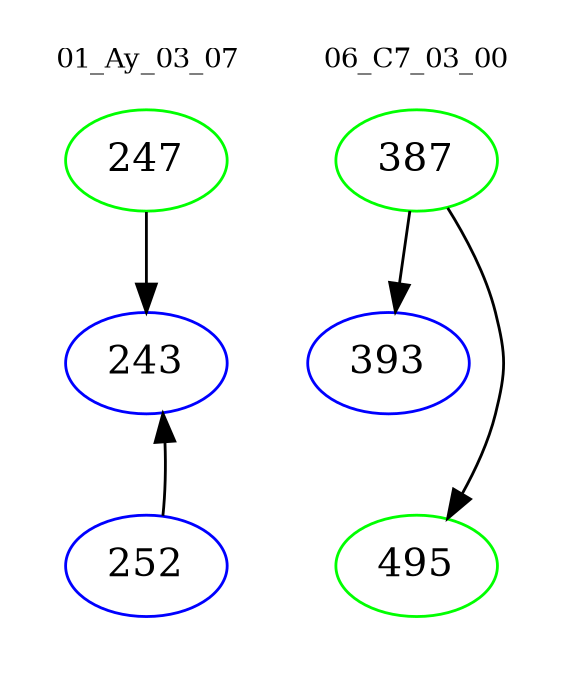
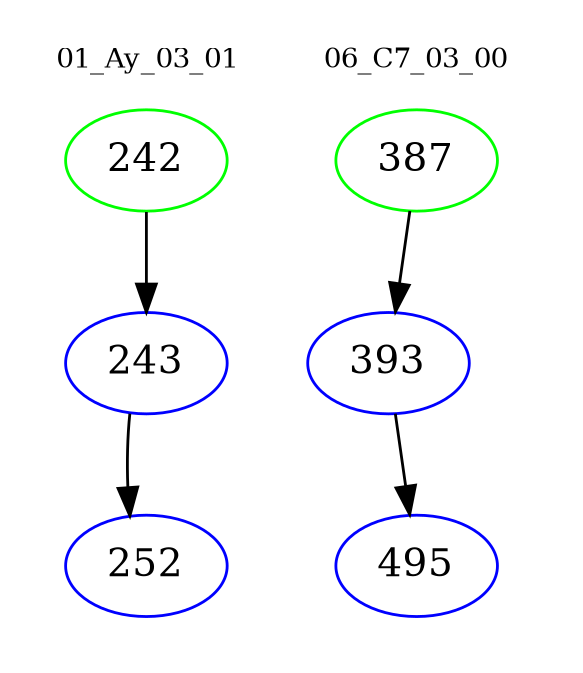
cluster "01_Ay_03_07": label "01_Ay_03_07" -> "01_Ay_03_01"
node "247": label "247" -> "242"
edge "387" -> "495": now "393" -> "495"
edge "252" -> "243": reversed
node "495": color green -> blue
